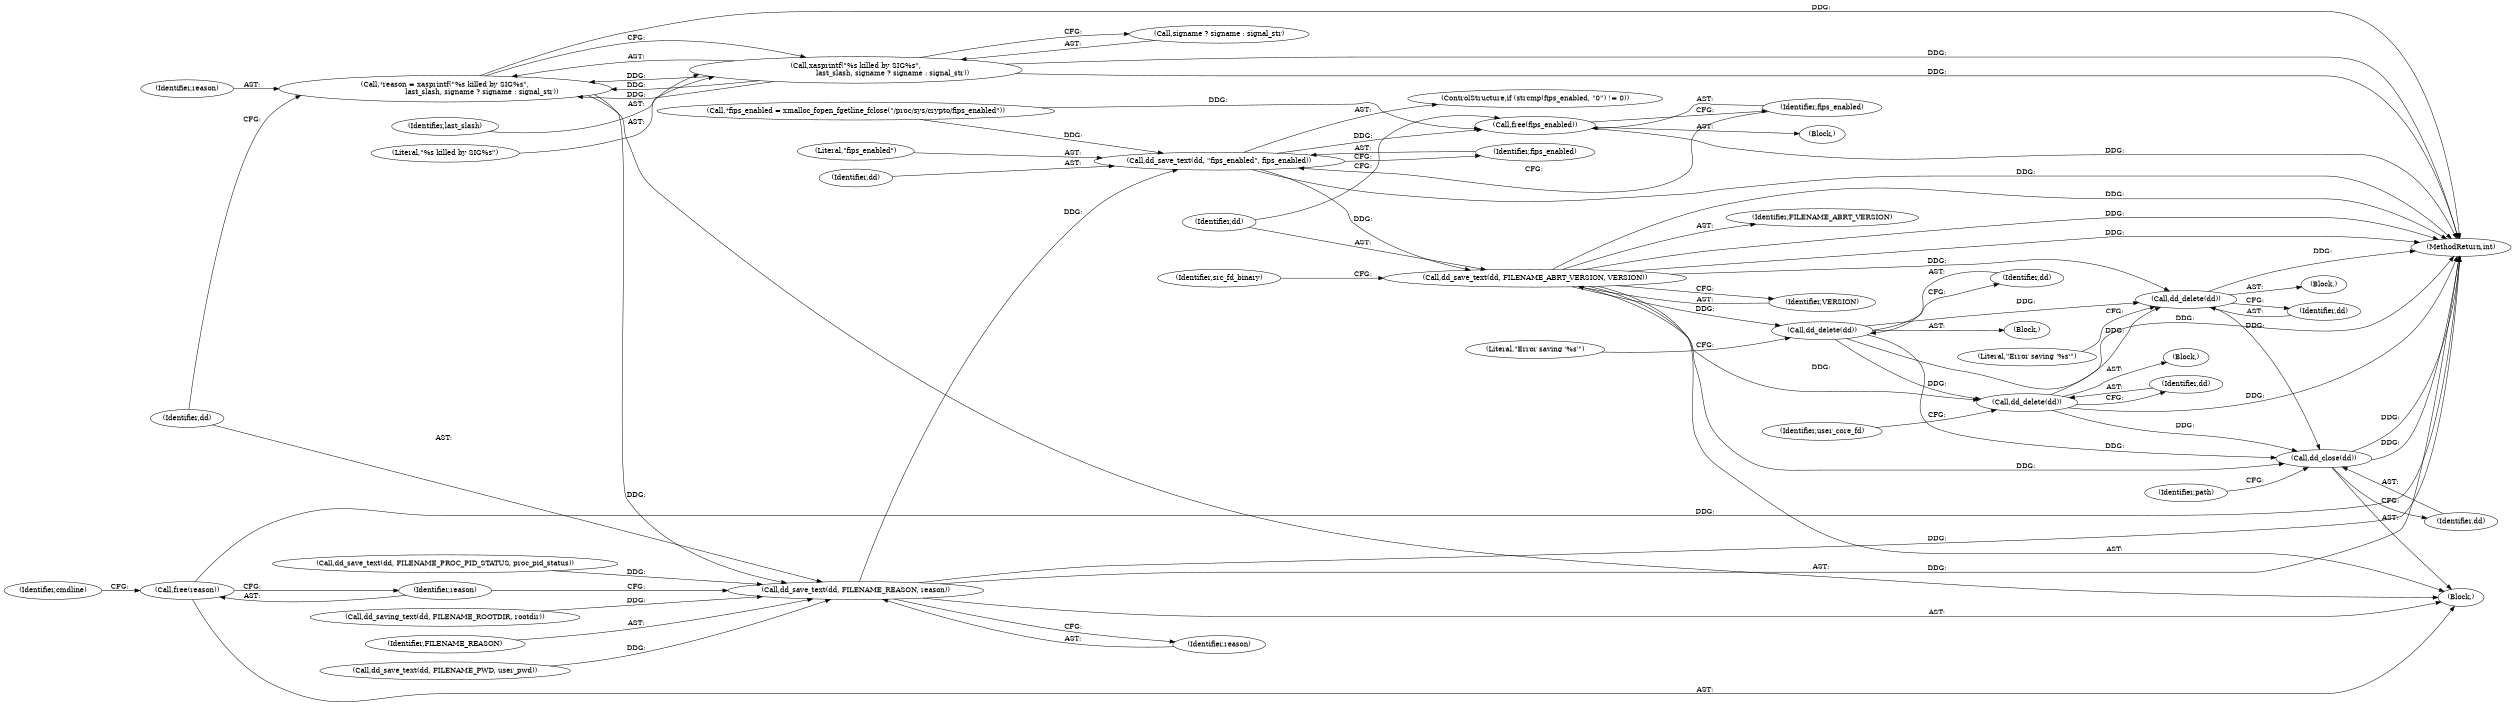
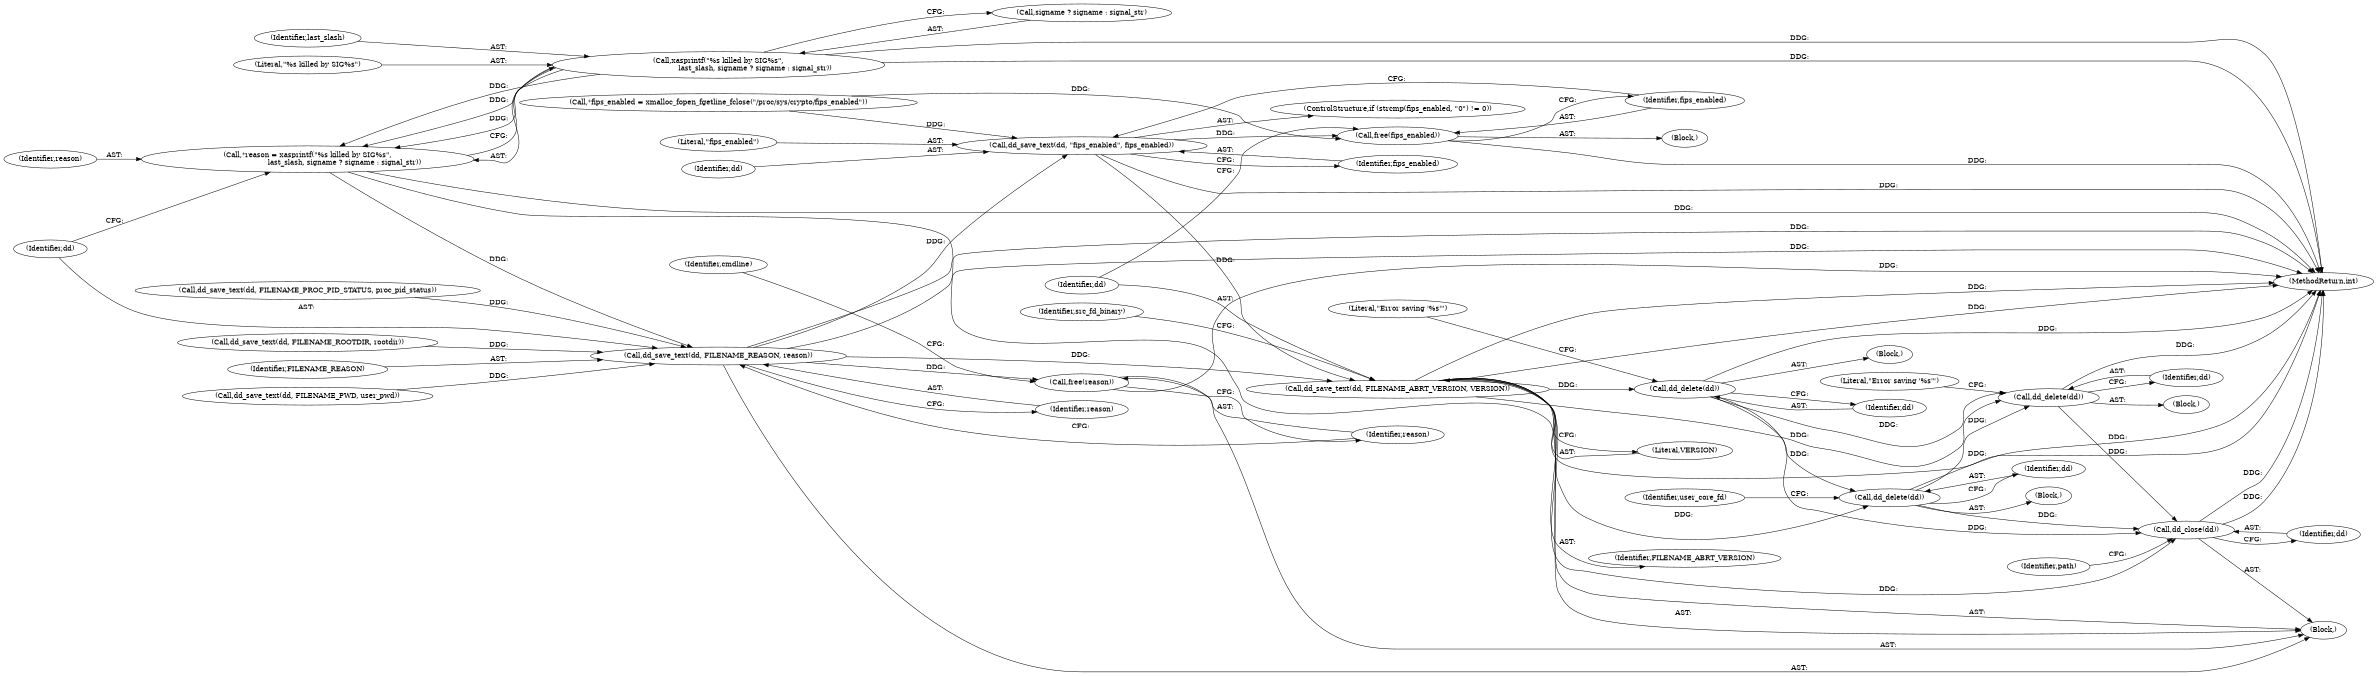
node "(Identifier,VERSION)": label "(Identifier,VERSION)" -> "(Literal,VERSION)"
edge "(Call,dd_save_text(dd, FILENAME_REASON, reason))" -> "(Call,dd_save_text(dd, FILENAME_ABRT_VERSION, VERSION))": added, label "DDG:"
edge "(Call,dd_save_text(dd, FILENAME_REASON, reason))" -> "(Call,free(reason))": added, label "DDG:"
node "(Call,dd_saving_text(dd, FILENAME_ROOTDIR, rootdir))": label "(Call,dd_saving_text(dd, FILENAME_ROOTDIR, rootdir))" -> "(Call,dd_save_text(dd, FILENAME_ROOTDIR, rootdir))"
